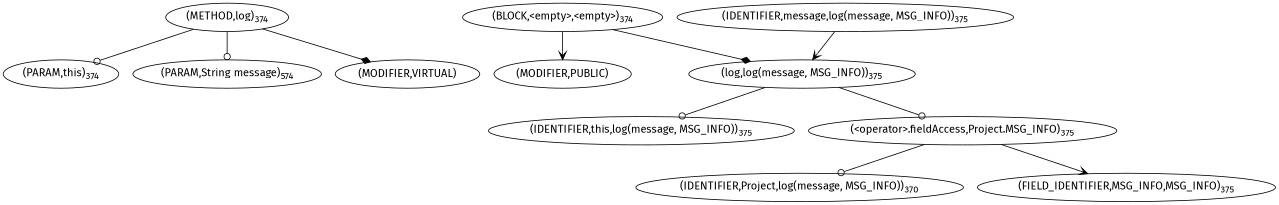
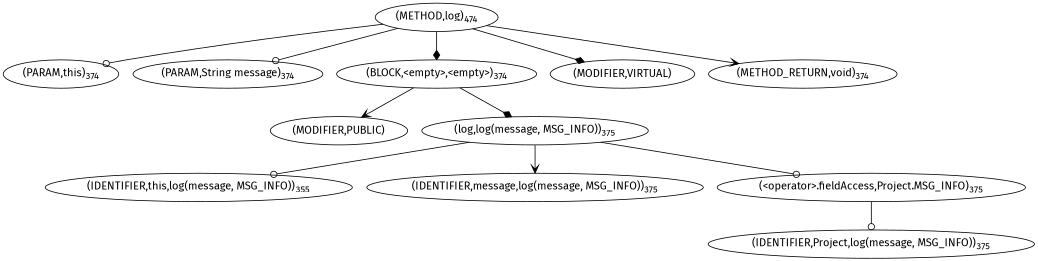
node "(METHOD,log)": text "374" -> "474"
edge "(METHOD,log)" -> "(BLOCK,<empty>,<empty>)": added
edge "(IDENTIFIER,message,log(message, MSG_INFO))" -> "(log,log(message, MSG_INFO))": reversed
node "(PARAM,String message)": text "574" -> "374"
node "(METHOD_RETURN,void)": added
node "(IDENTIFIER,this,log(message, MSG_INFO))": text "375" -> "355"
node "(IDENTIFIER,Project,log(message, MSG_INFO))": text "370" -> "375"
node "(FIELD_IDENTIFIER,MSG_INFO,MSG_INFO)": removed
